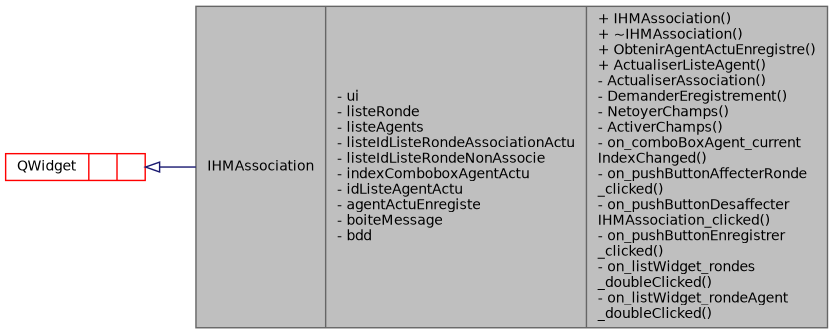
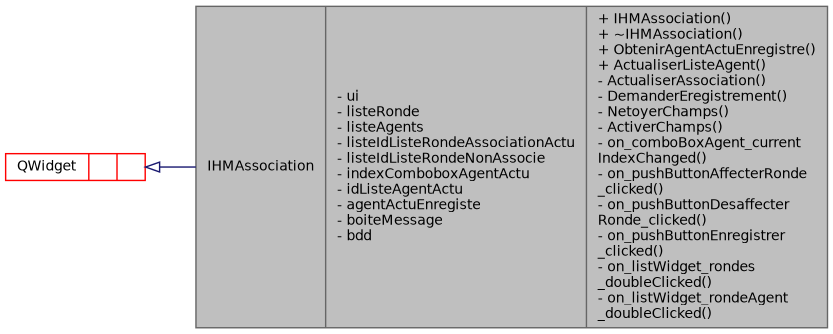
node "IHMAssociation": text "IHMAssociation_clicked()" -> "Ronde_clicked()"
